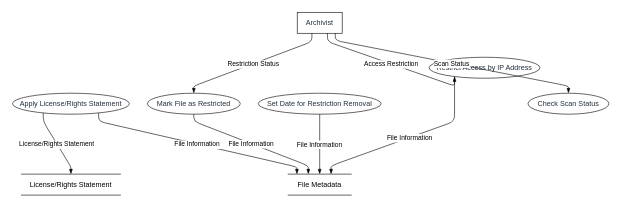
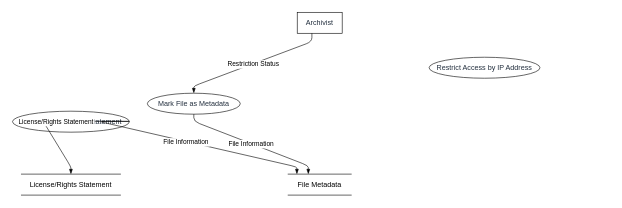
edge "Archivist" -> "Restrict Access by IP Address": removed, label "Access Restriction"
edge "Archivist" -> "Check Scan Status": removed, label "Scan Status"
node "Apply License/Rights Statement": moved (71, 104) -> (71, 122)
node "Mark File as Restricted": label "Mark File as Restricted" -> "Mark File as Metadata"
node "Set Date for Restriction Removal": removed
node "Check Scan Status": removed
edge "Restrict Access by IP Address" -> "File Metadata": removed, label "File Information"
edge "Set Date for Restriction Removal" -> "File Metadata": removed, label "File Information"
